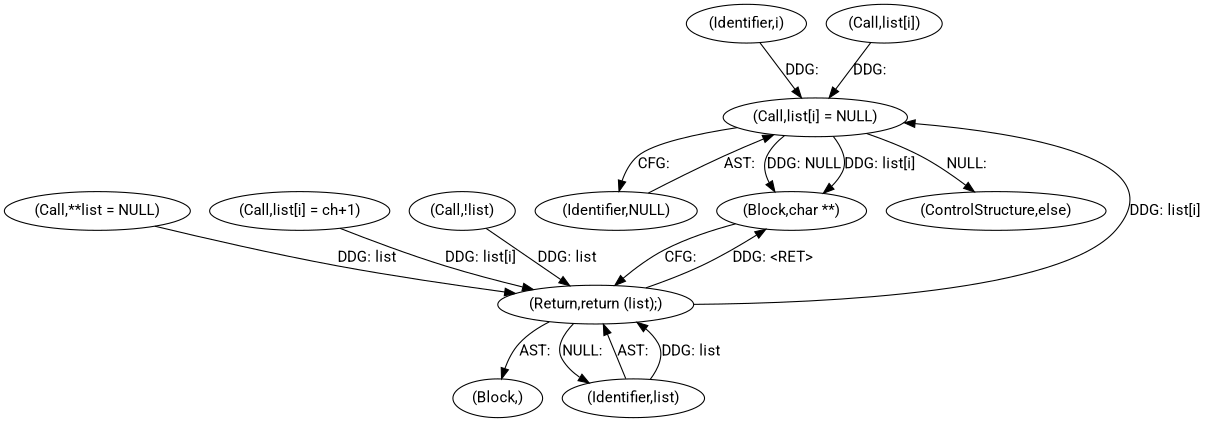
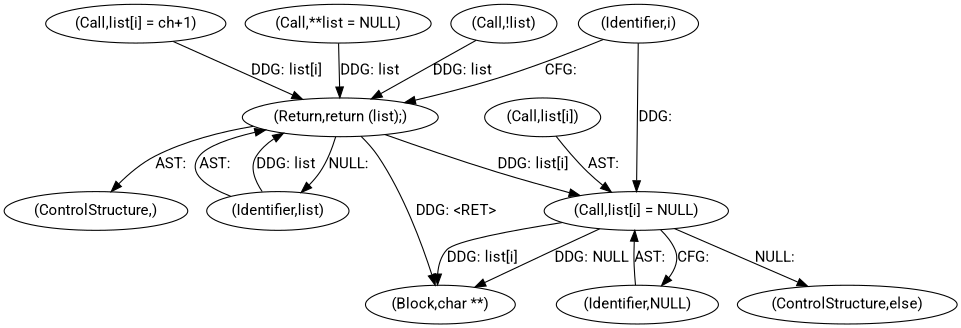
edge "(Call,list[i])" -> "(Call,list[i] = NULL)": label "DDG: " -> "AST: "
edge "(Block,char **)" -> "(Return,return (list);)": now "(Identifier,i)" -> "(Return,return (list);)"
node "(Block,)": label "(Block,)" -> "(ControlStructure,)"
